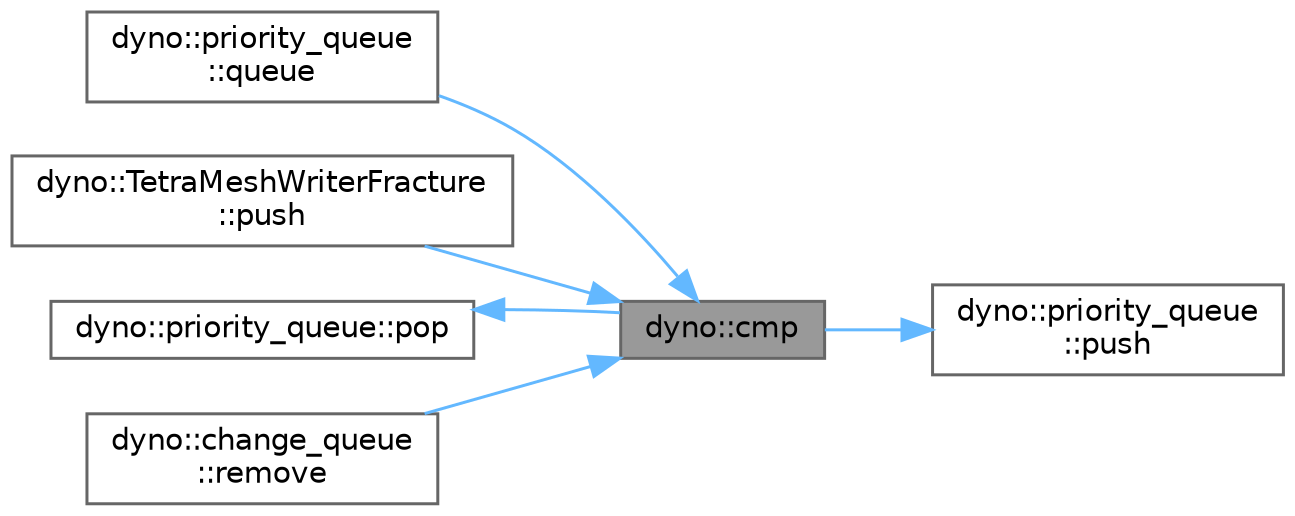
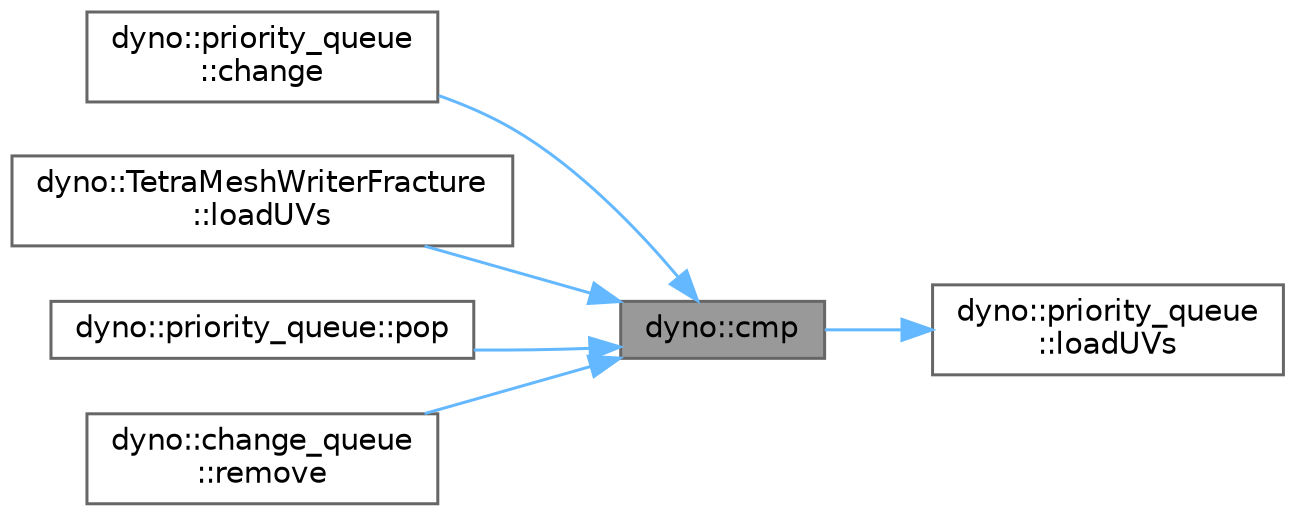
node "dyno::priority_queue ::queue": label "dyno::priority_queue ::queue" -> "dyno::priority_queue ::change"
node "dyno::TetraMeshWriterFracture ::push": label "dyno::TetraMeshWriterFracture ::push" -> "dyno::TetraMeshWriterFracture ::loadUVs"
edge "dyno::cmp" -> "dyno::priority_queue::pop": reversed
node "dyno::priority_queue ::push": label "dyno::priority_queue ::push" -> "dyno::priority_queue ::loadUVs"
